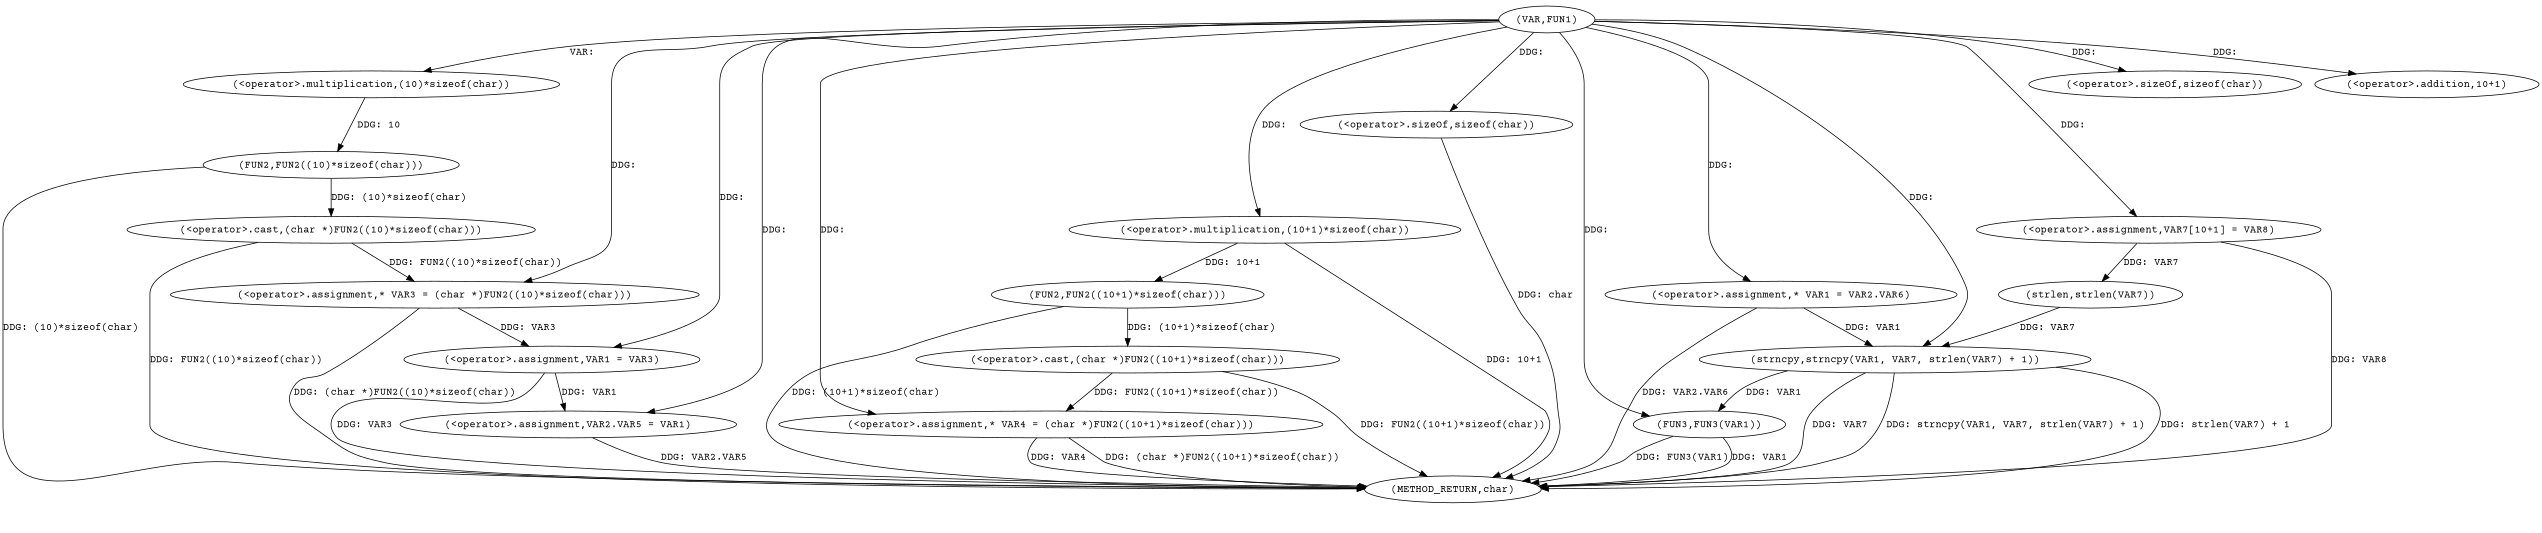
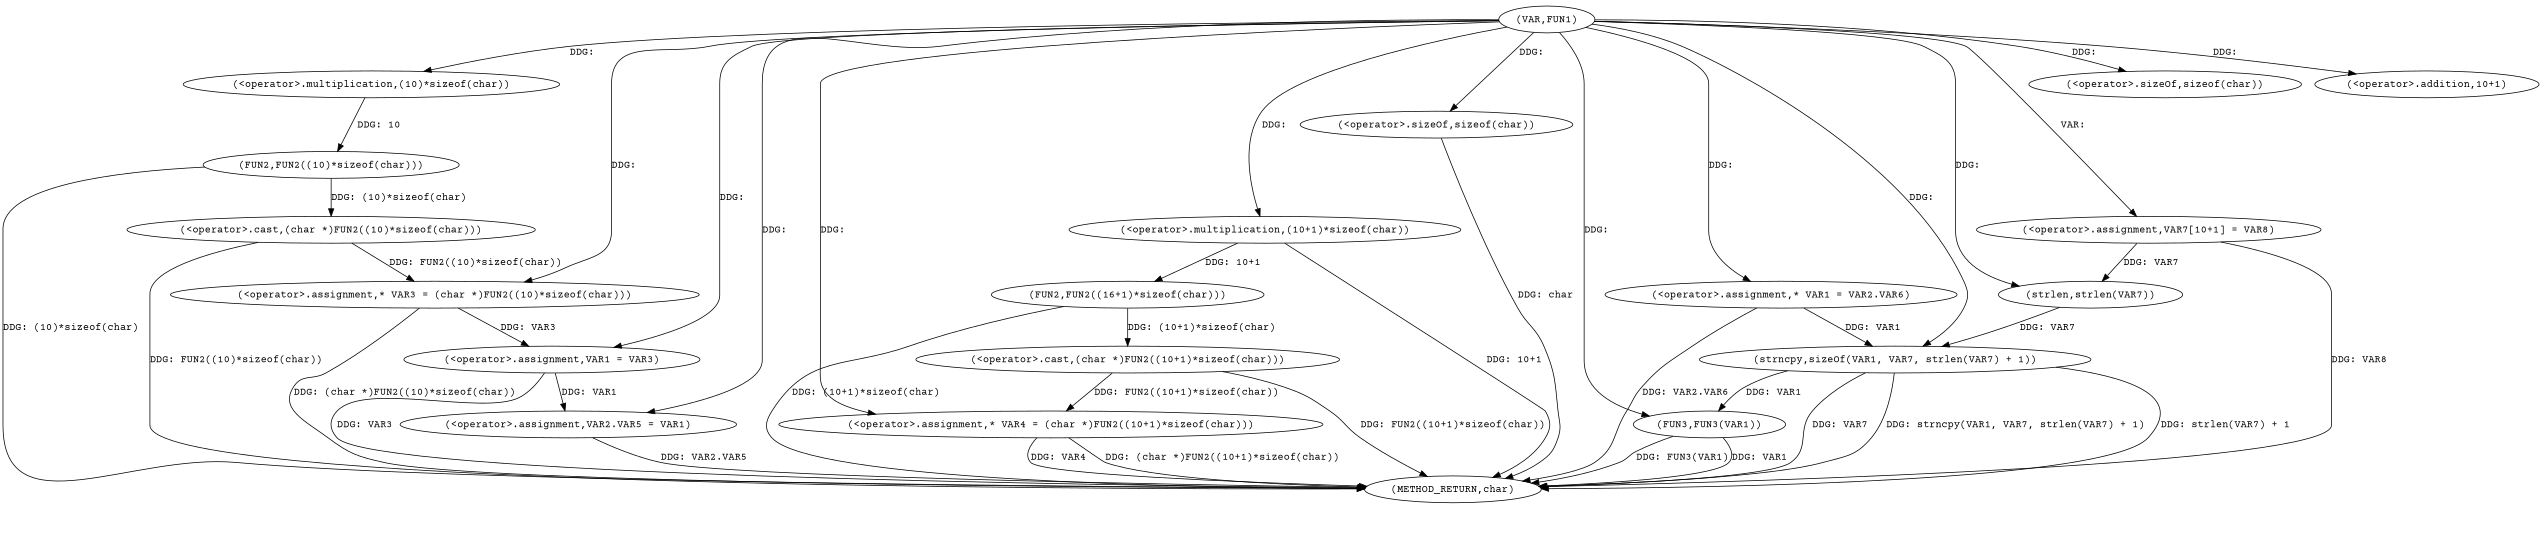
edge "(VAR,FUN1)" -> "(strlen,strlen(VAR7))": added, label "DDG:"
edge "(VAR,FUN1)" -> "(<operator>.multiplication,(10)*sizeof(char))": label "VAR: " -> "DDG: "
edge "(VAR,FUN1)" -> "(<operator>.assignment,VAR7[10+1] = VAR8)": label "DDG: " -> "VAR: "
node "(FUN2,FUN2((10+1)*sizeof(char)))": label "(FUN2,FUN2((10+1)*sizeof(char)))" -> "(FUN2,FUN2((16+1)*sizeof(char)))"
node "(strncpy,strncpy(VAR1, VAR7, strlen(VAR7) + 1))": label "(strncpy,strncpy(VAR1, VAR7, strlen(VAR7) + 1))" -> "(strncpy,sizeOf(VAR1, VAR7, strlen(VAR7) + 1))"
